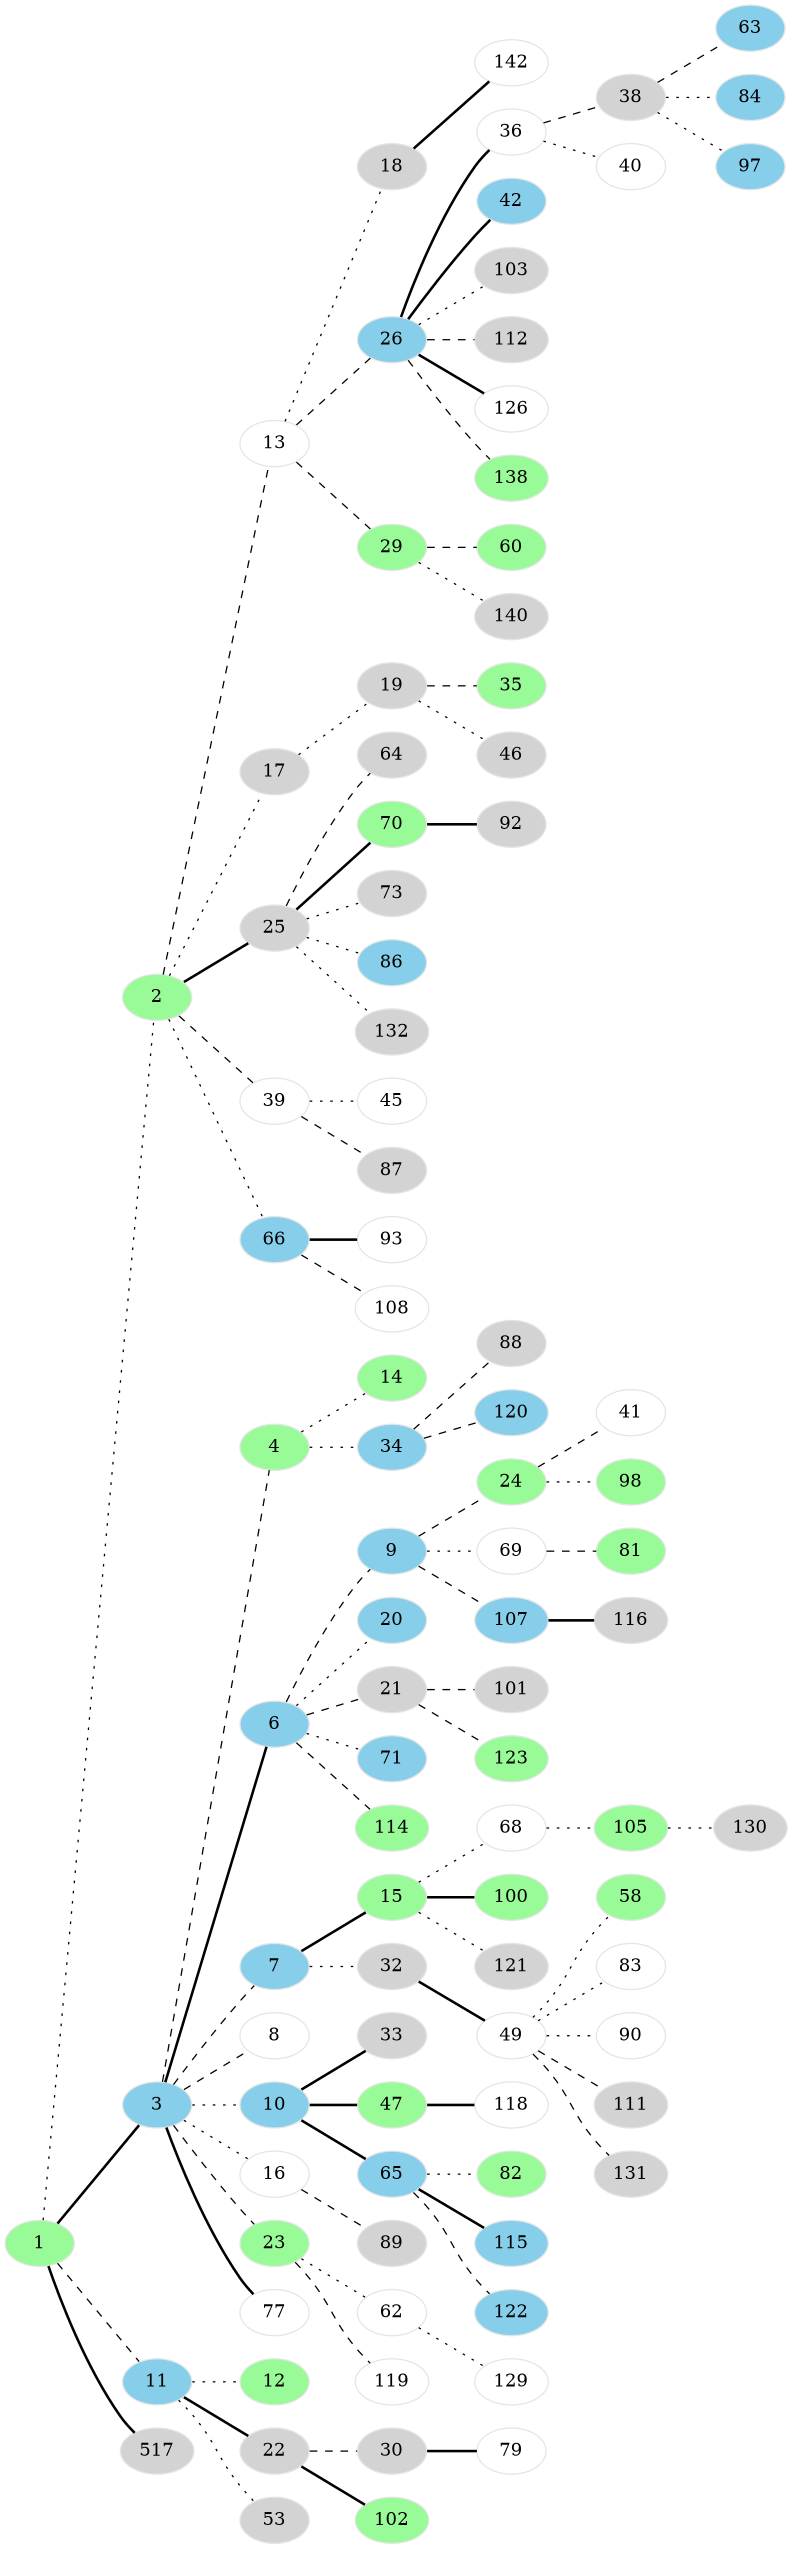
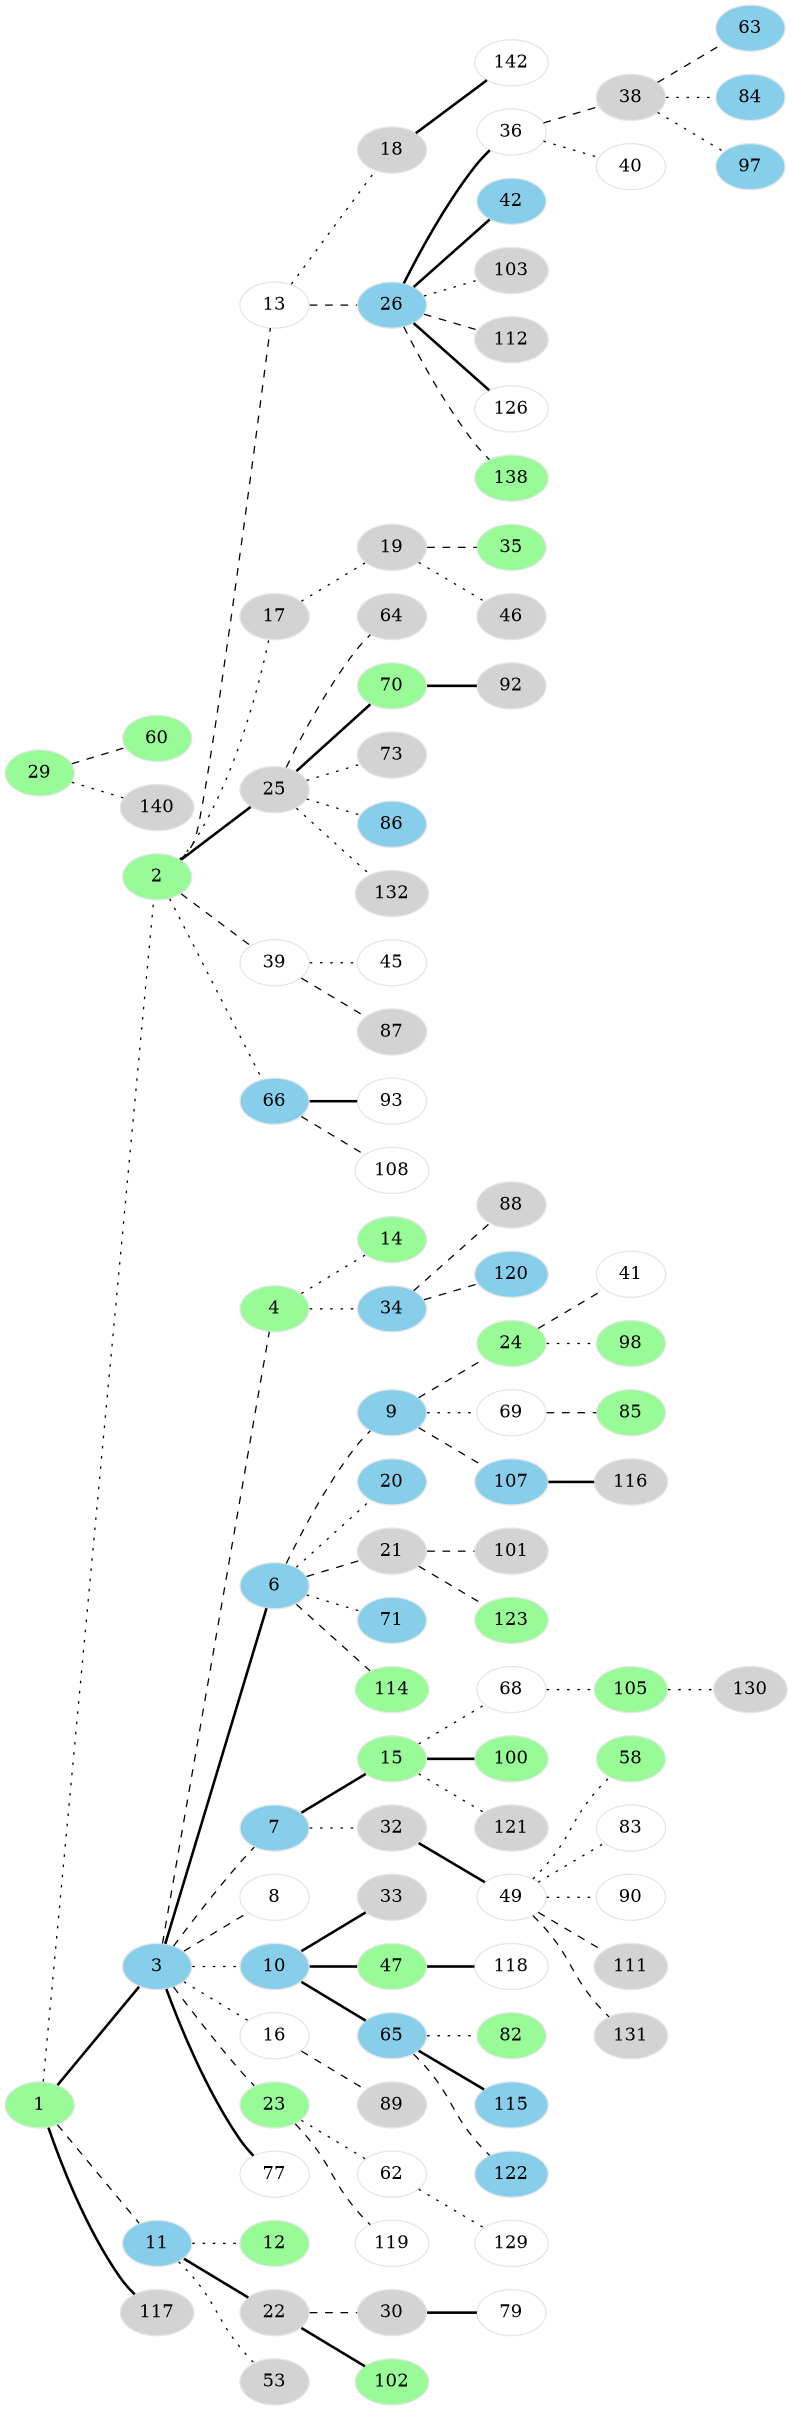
edge "13" -- "29": removed
node "81": label "81" -> "85"
node "517": label "517" -> "117"
